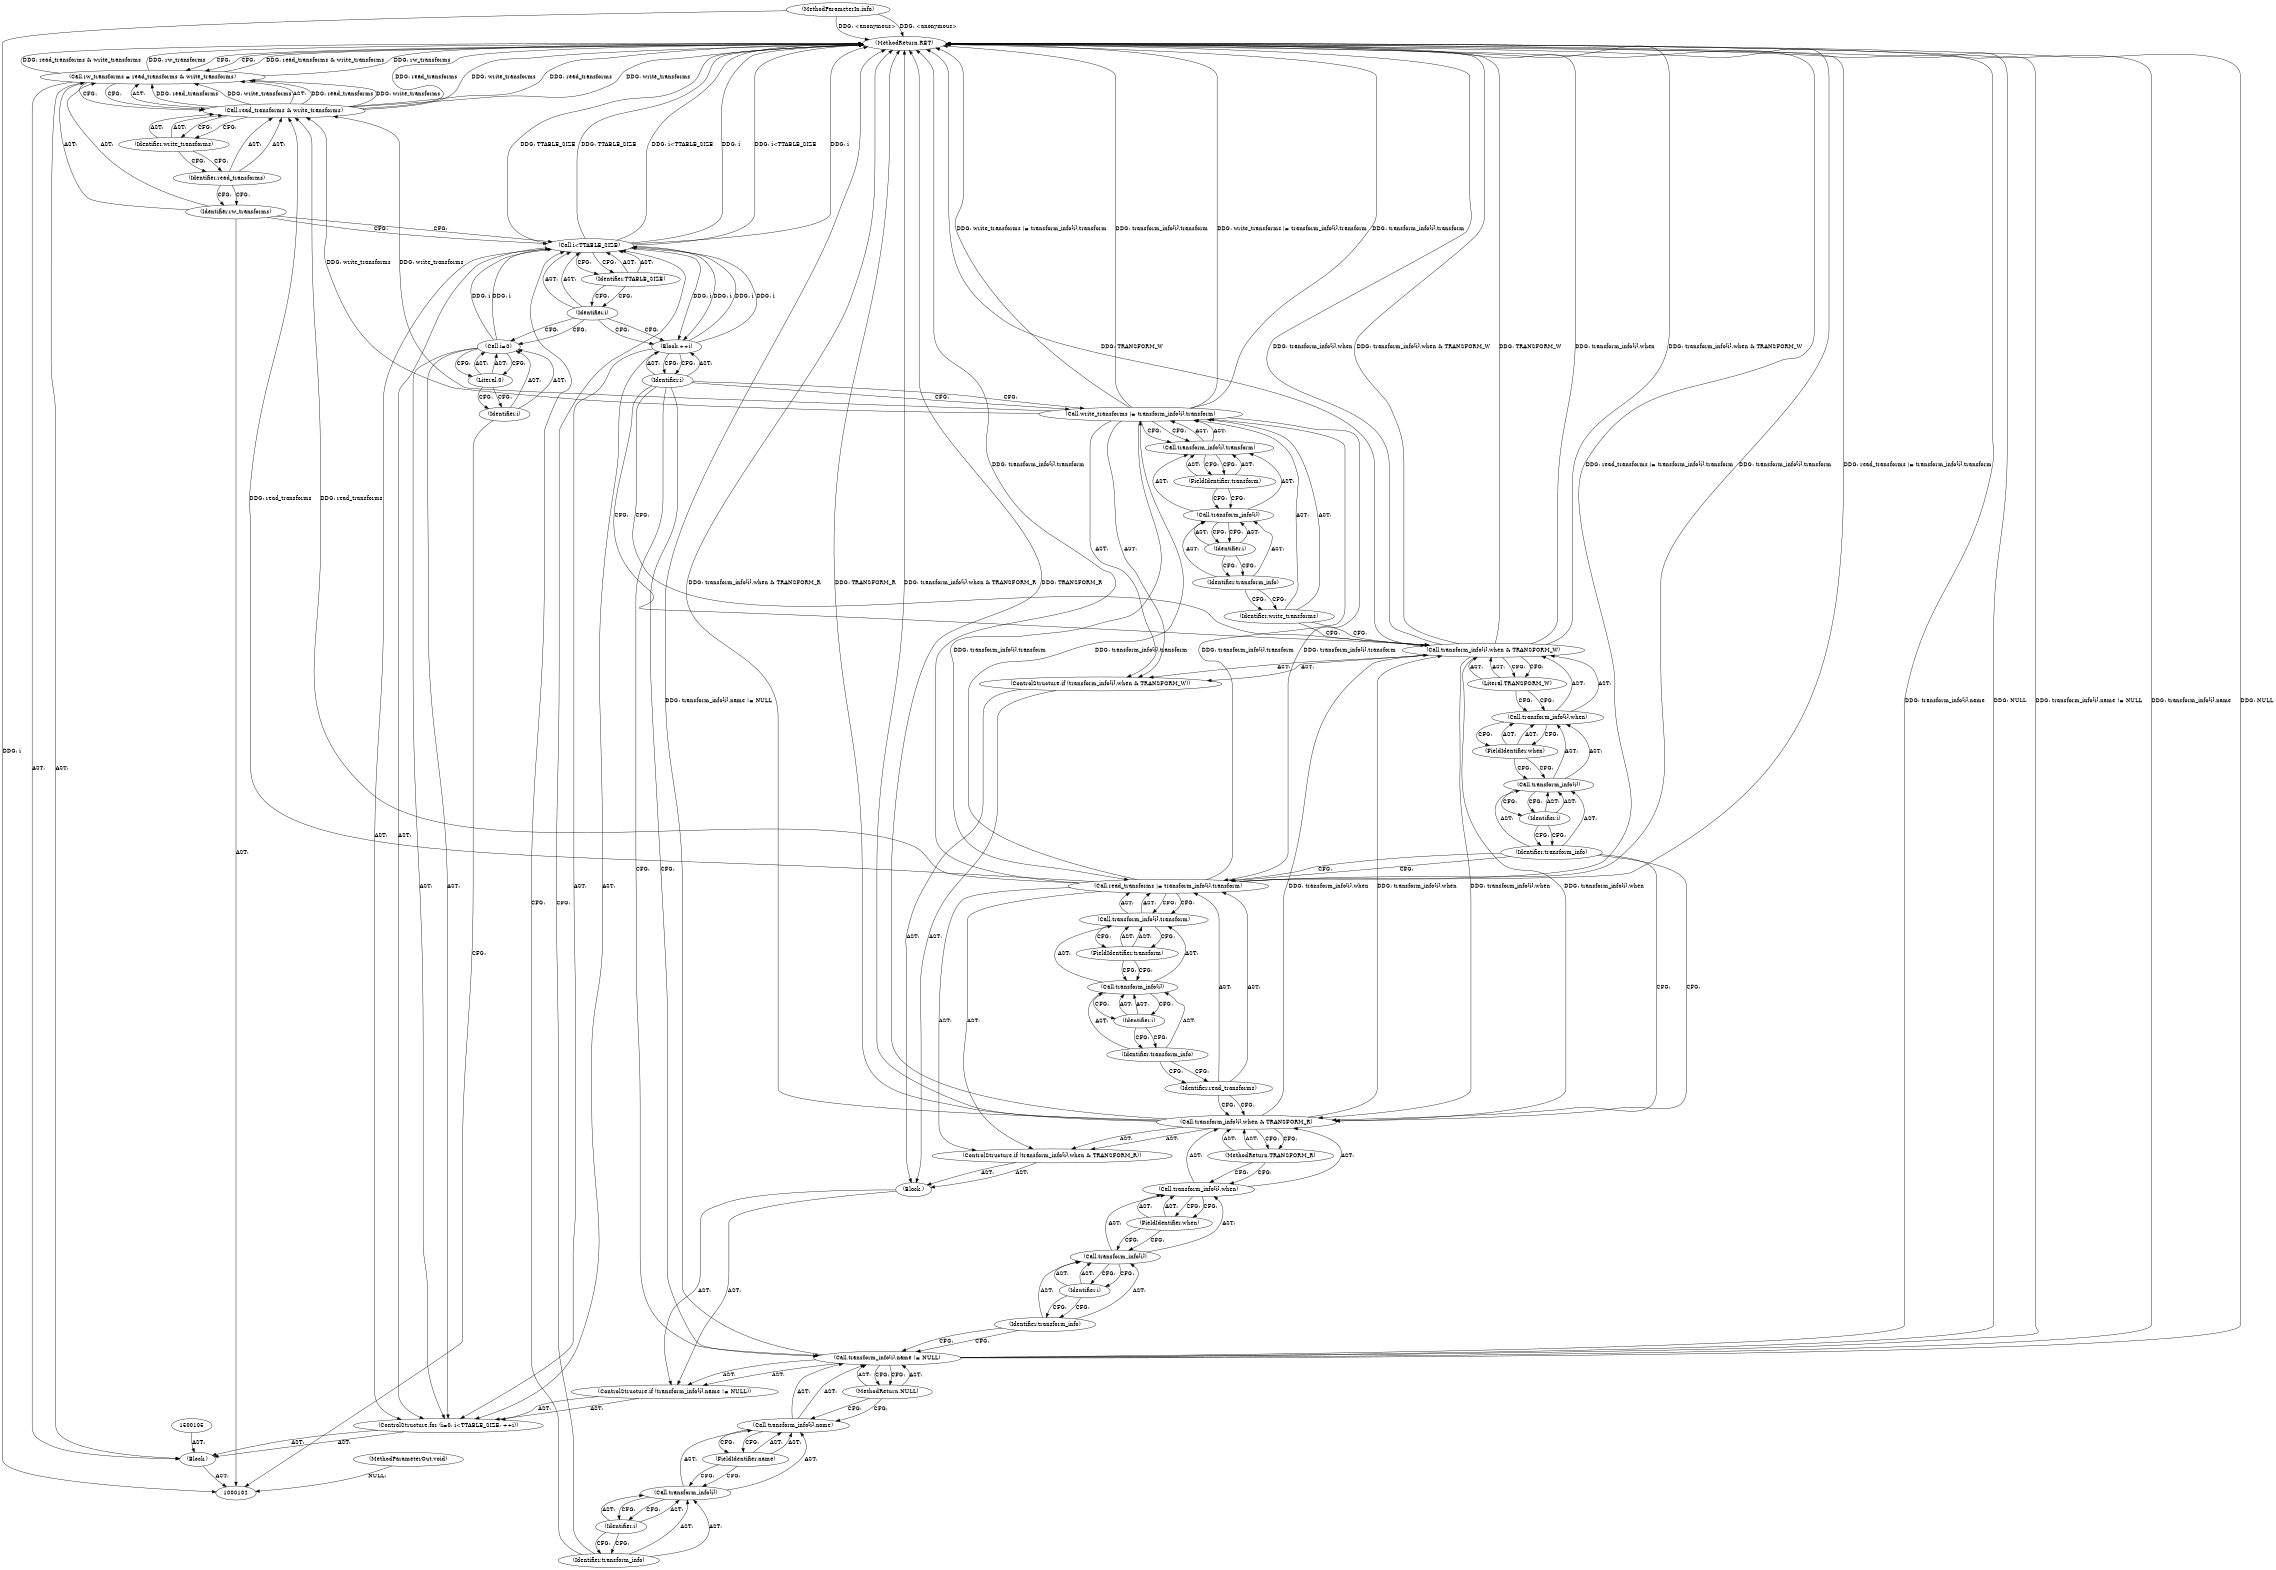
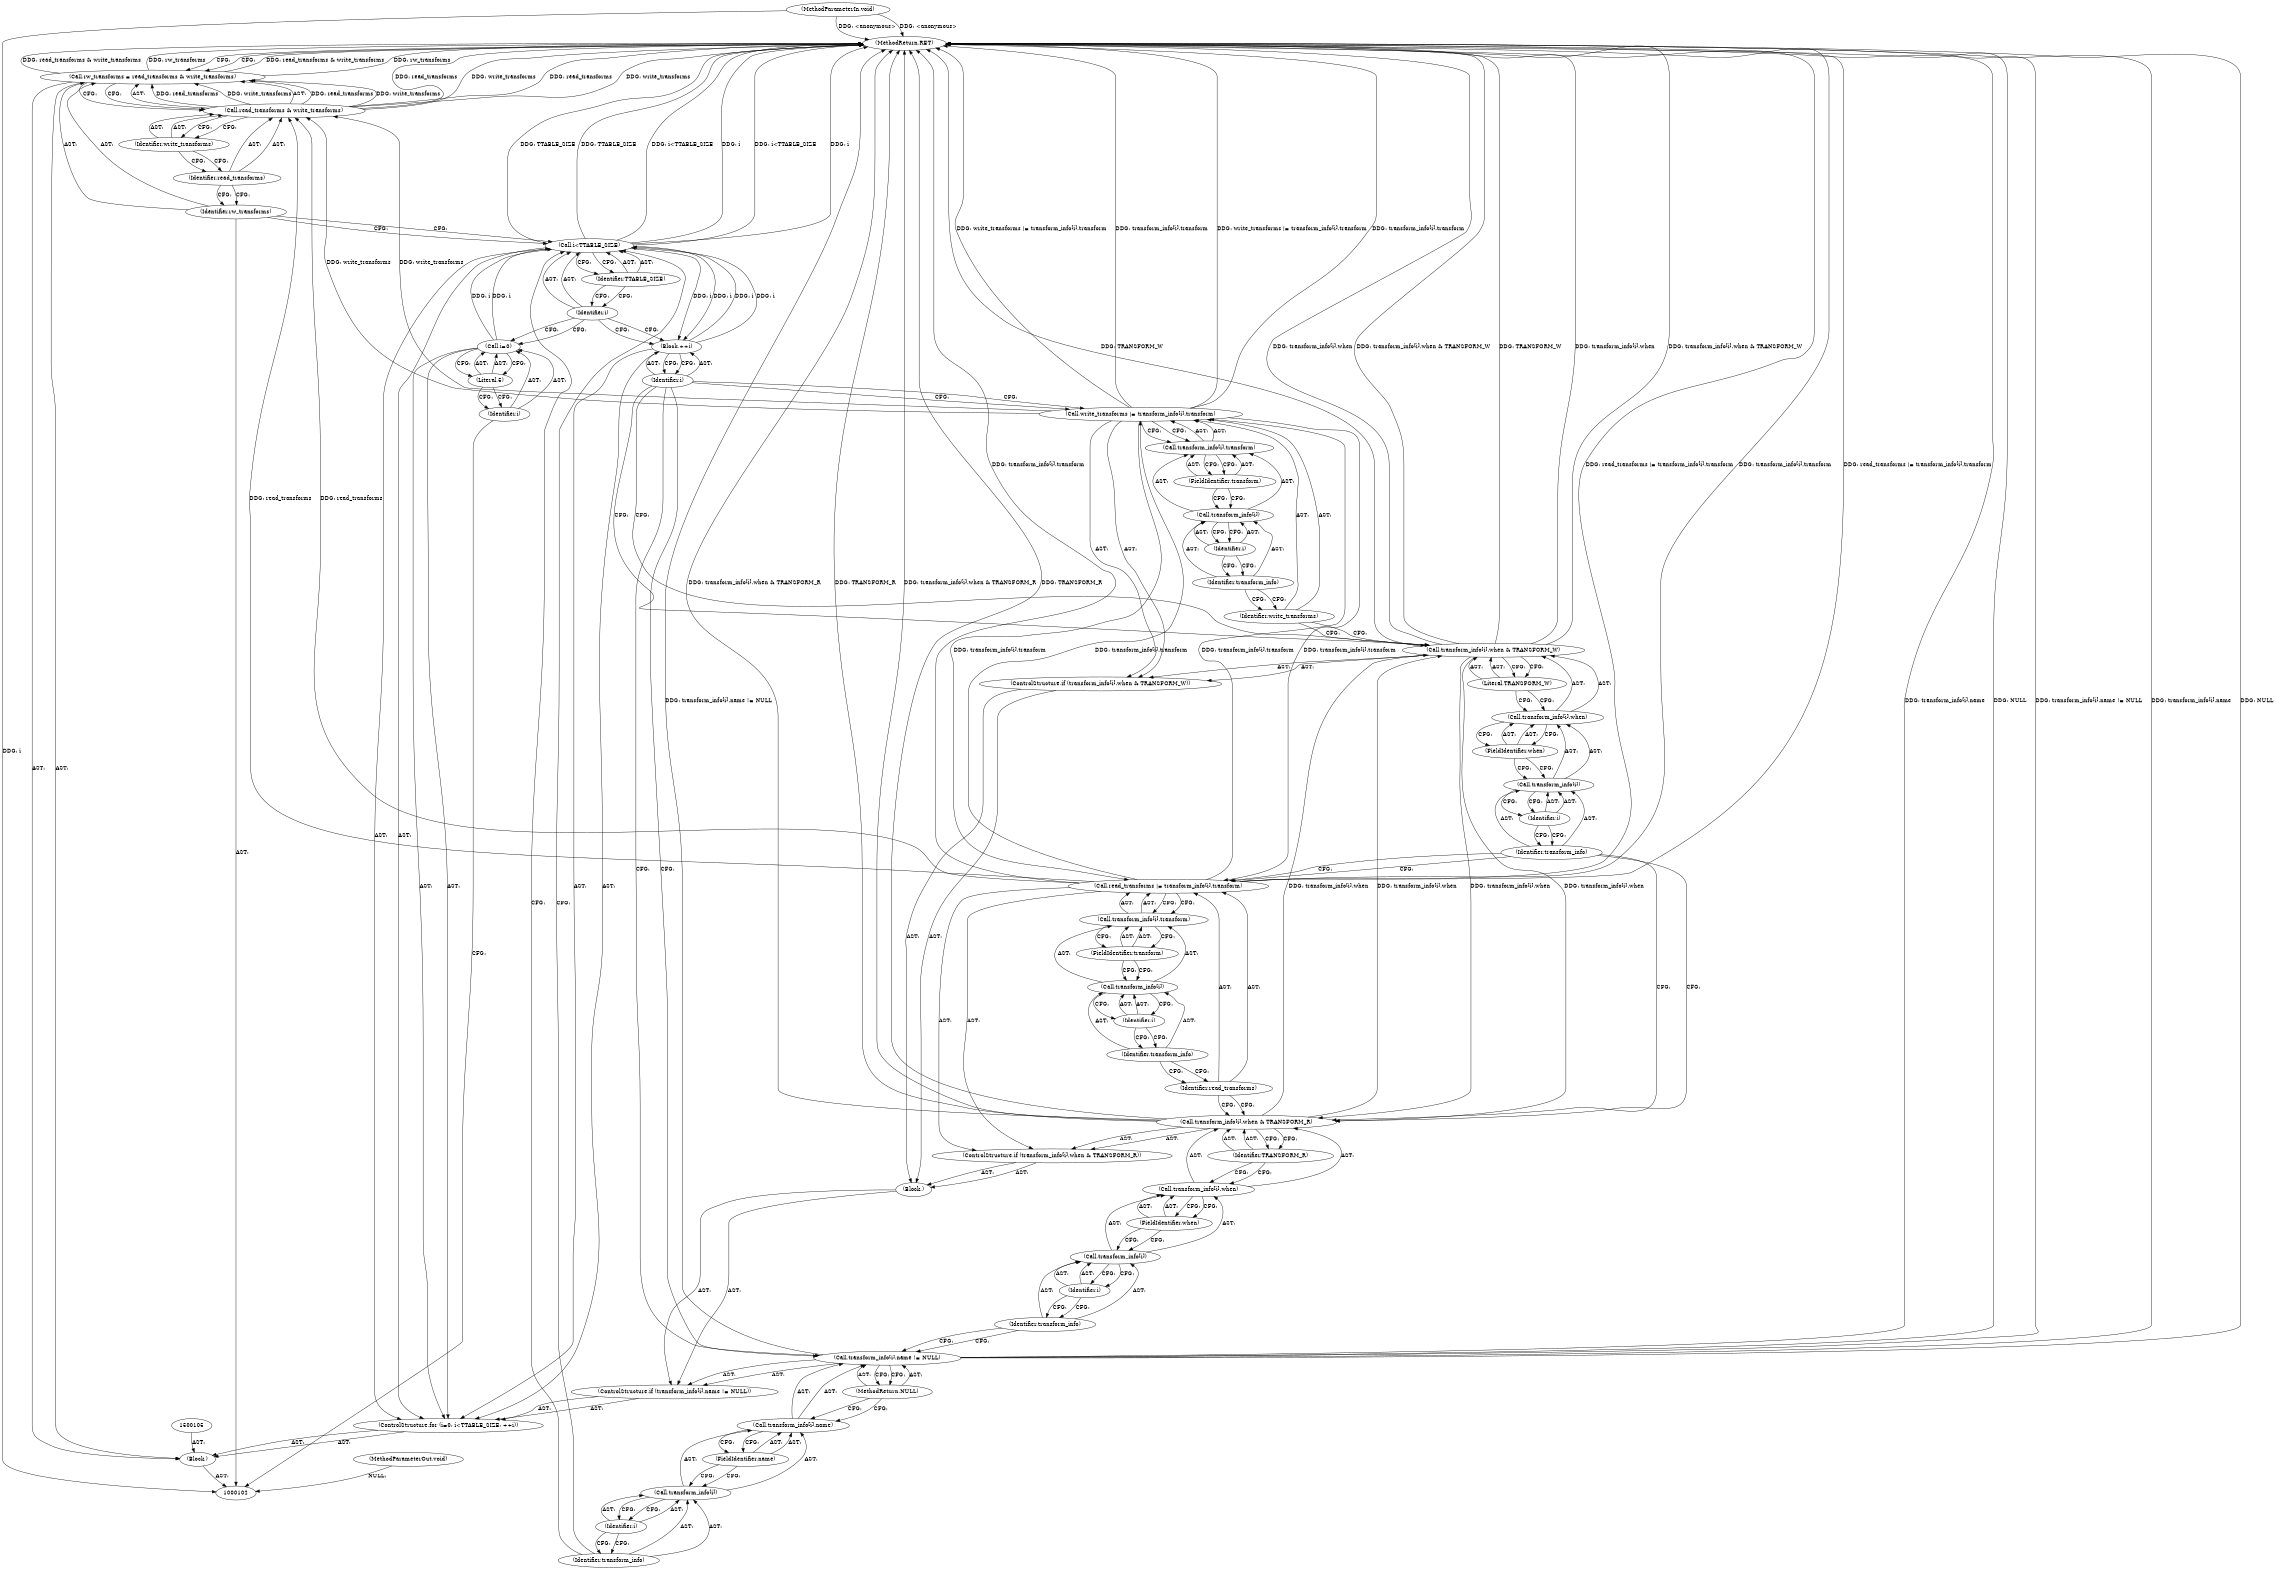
node "(MethodParameterIn,info)": label "(MethodParameterIn,info)" -> "(MethodParameterIn,void)"
node "(Literal,0)": label "(Literal,0)" -> "(Literal,5)"
node "(MethodReturn,TRANSFORM_R)": label "(MethodReturn,TRANSFORM_R)" -> "(Identifier,TRANSFORM_R)"
